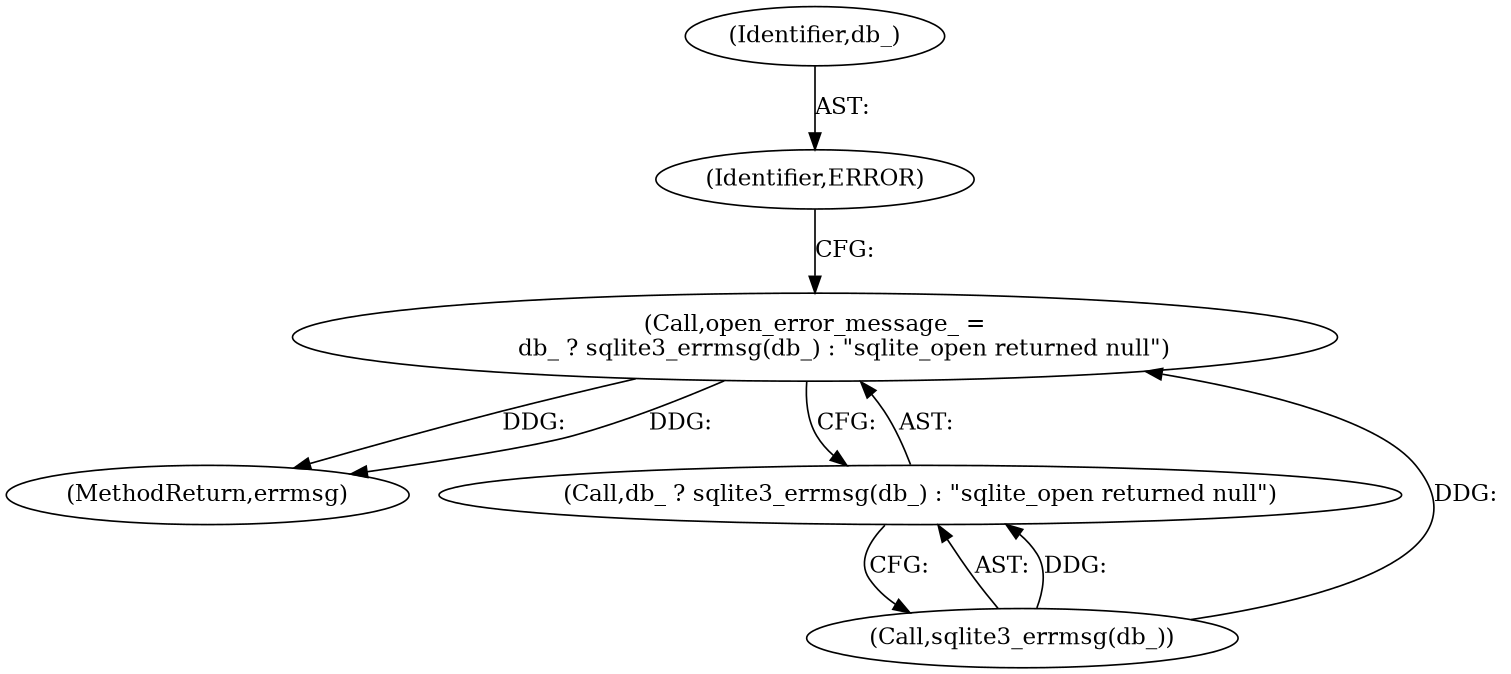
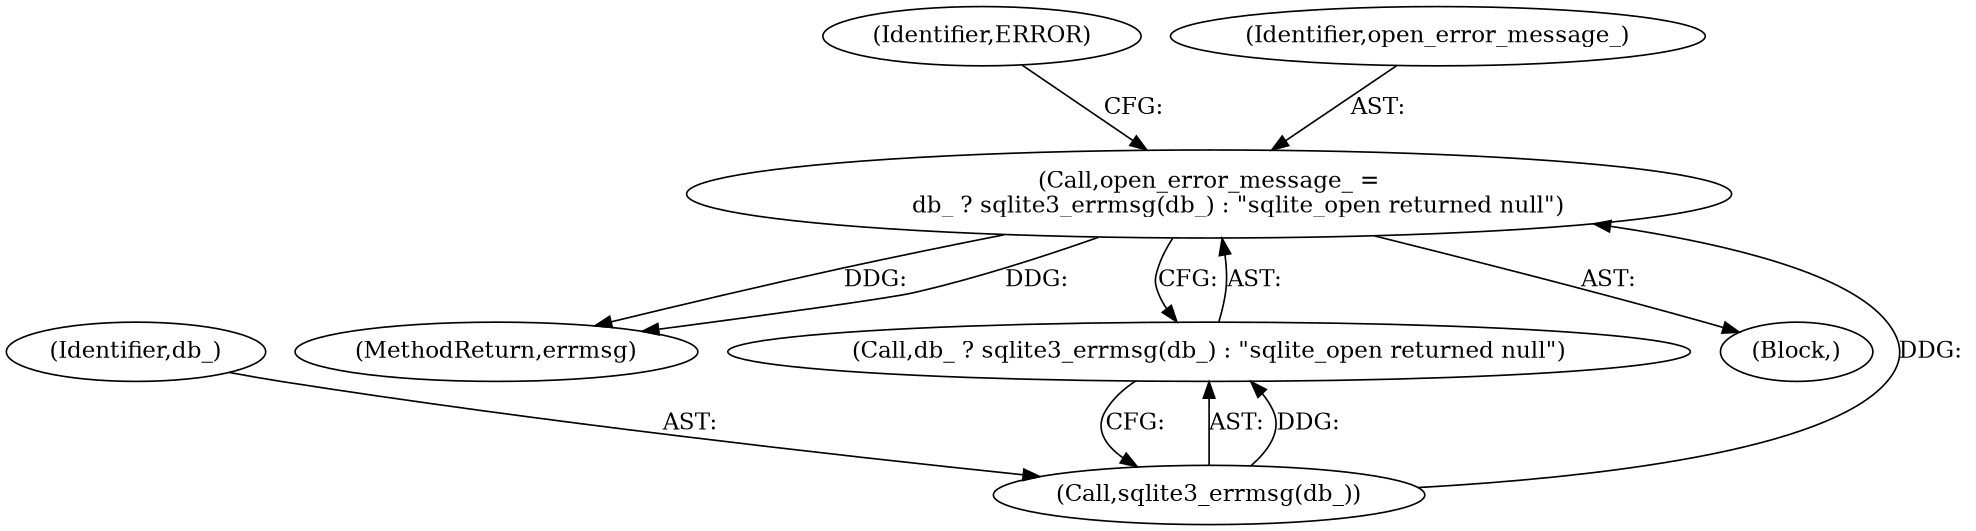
node "(Identifier,open_error_message_)": added
edge "(Identifier,db_)" -> "(Identifier,ERROR)": now "(Identifier,db_)" -> "(Call,sqlite3_errmsg(db_))"
node "(Block,)": added
